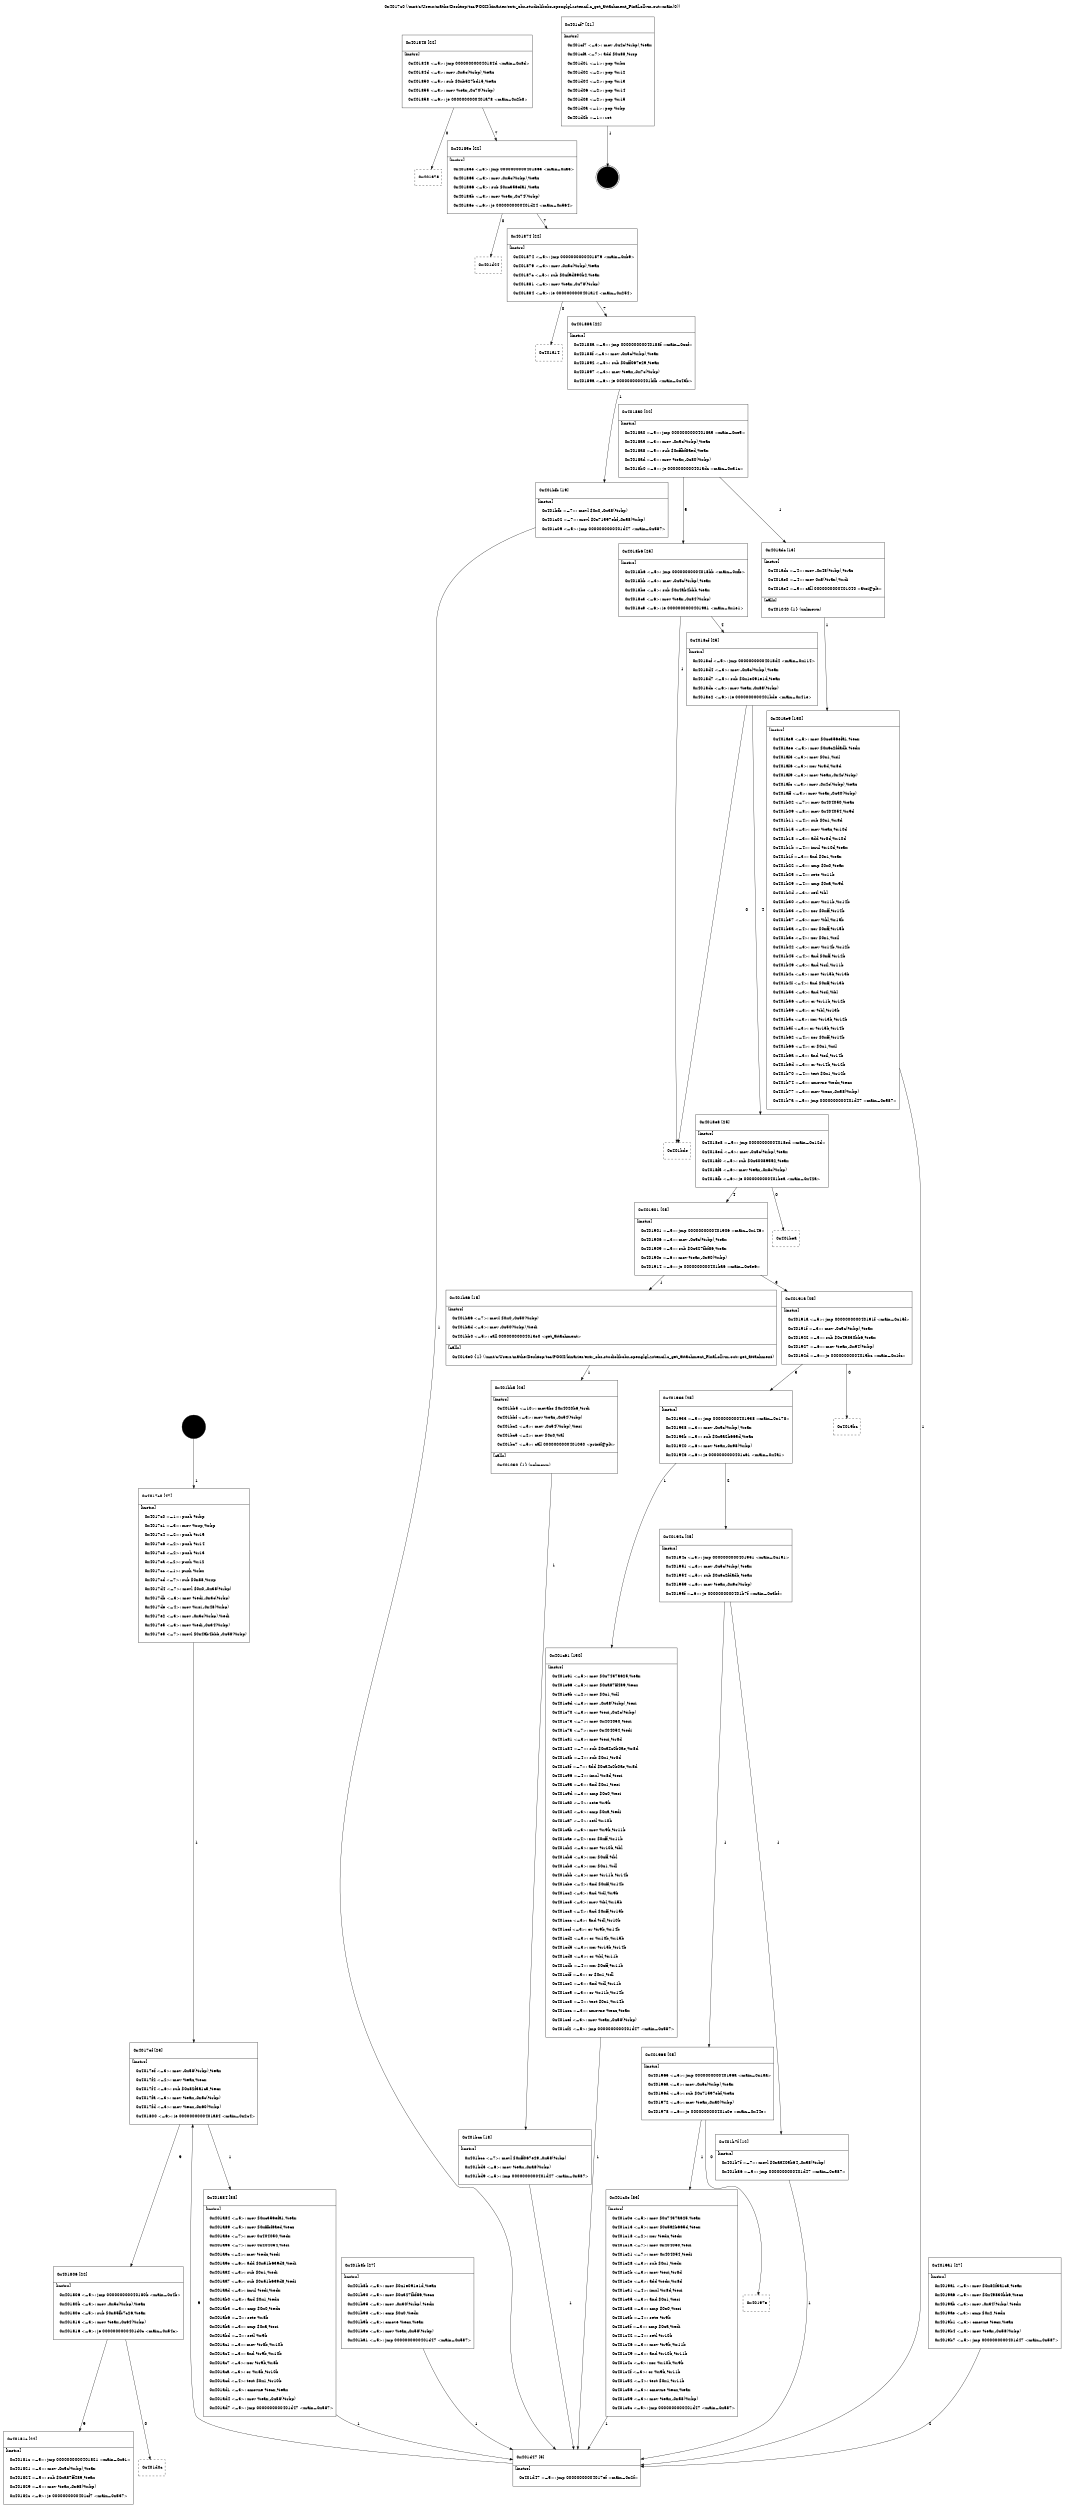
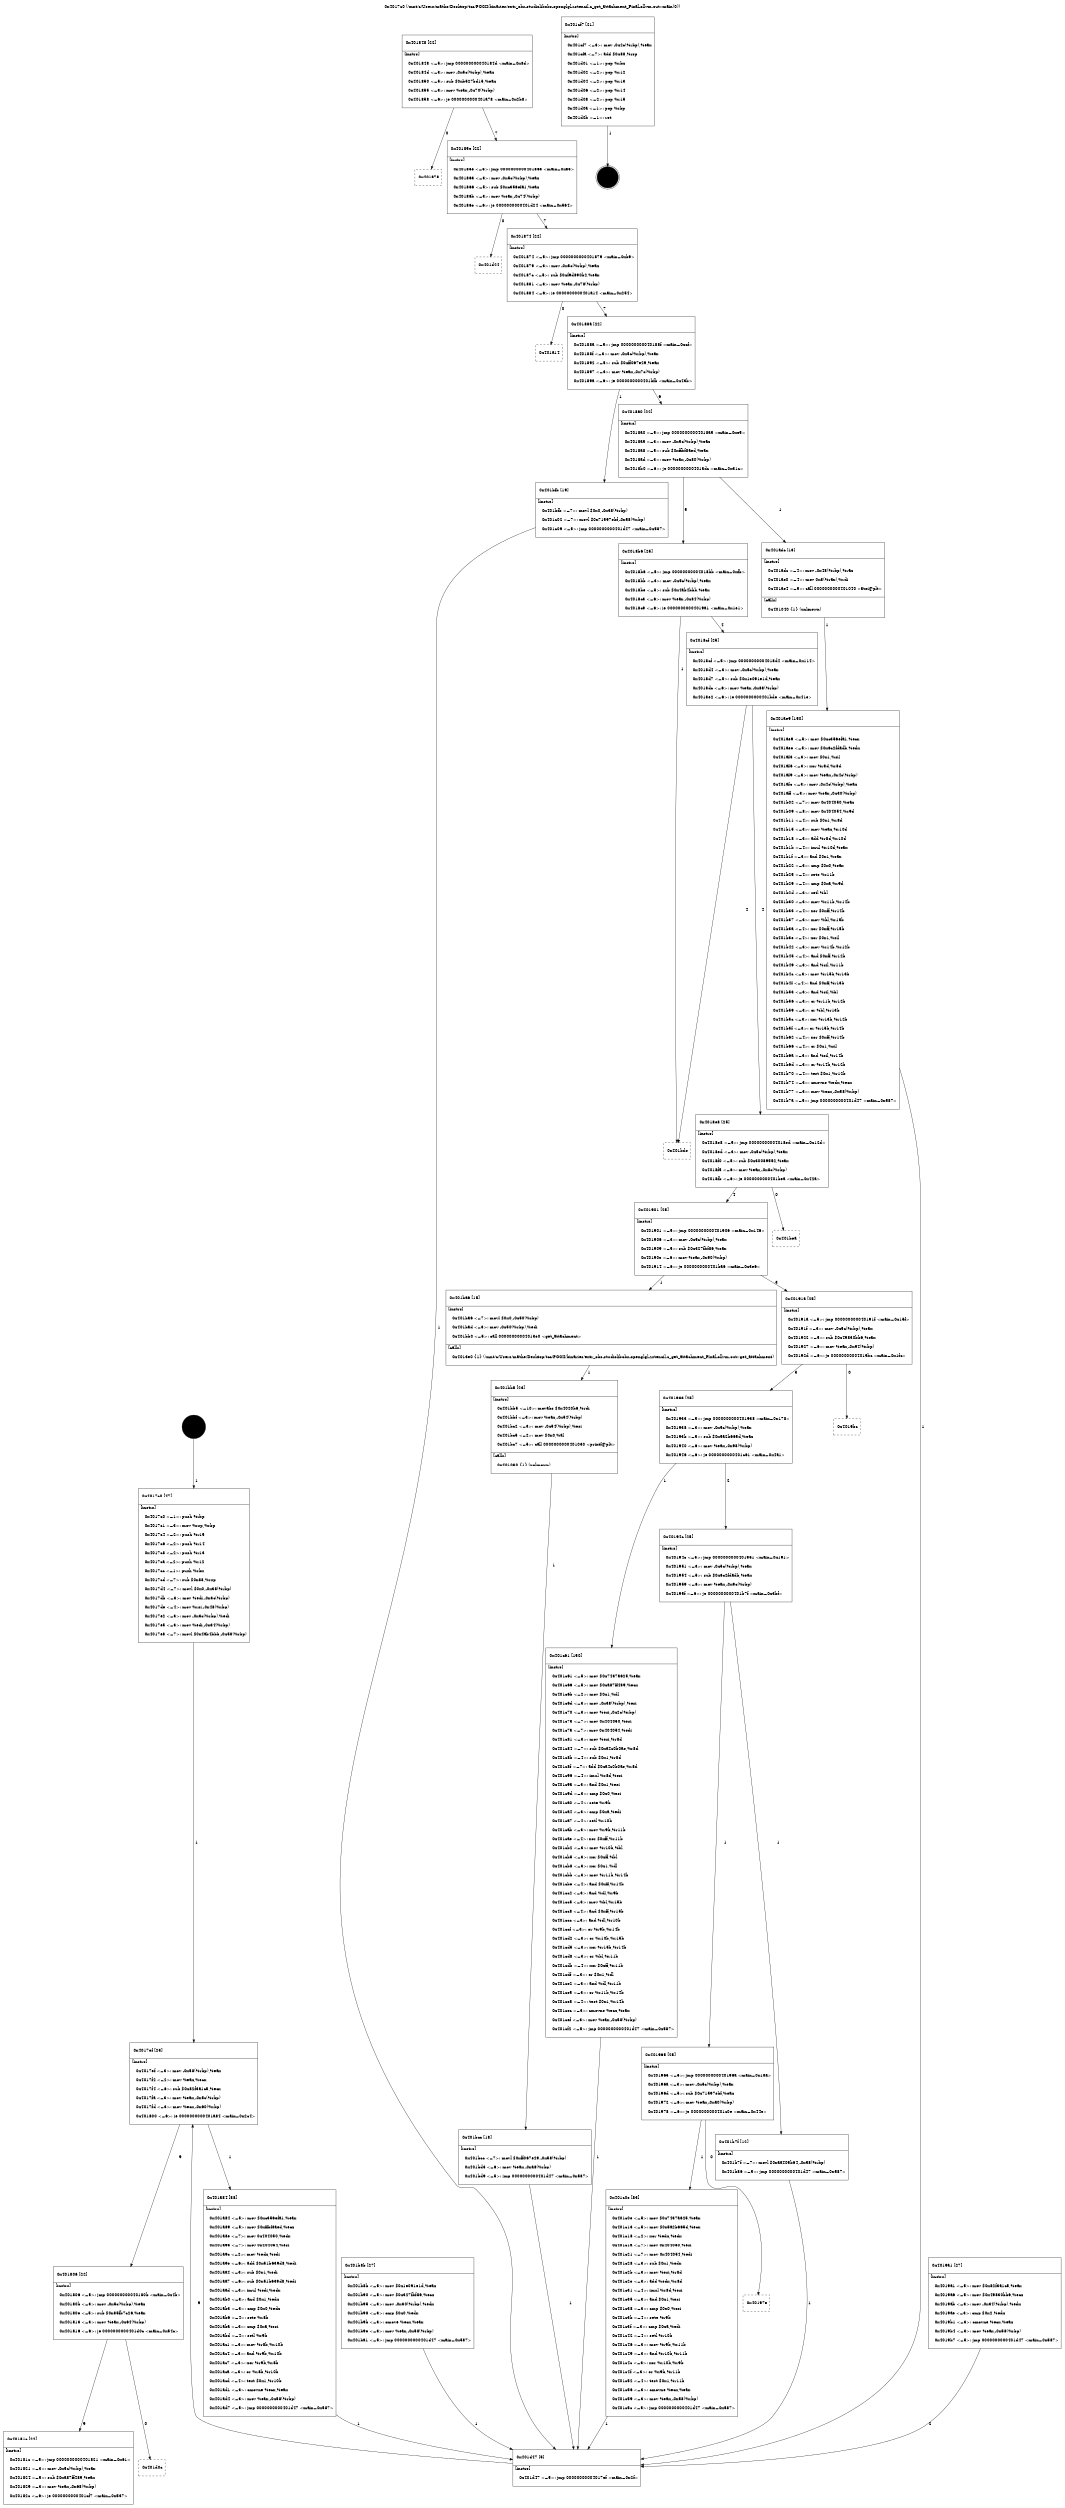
edge "0x40188a [22]" -> "0x4018a0 [22]": added, label "6"
edge "0x4018cf [25]" -> "0x401bde": label " 0" -> " 4"
